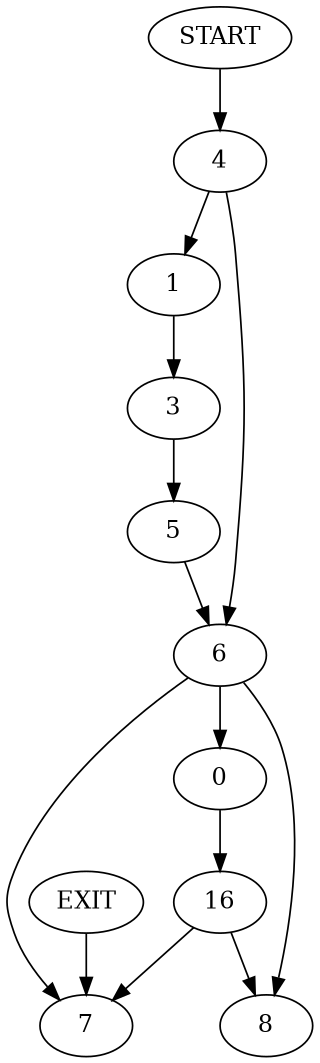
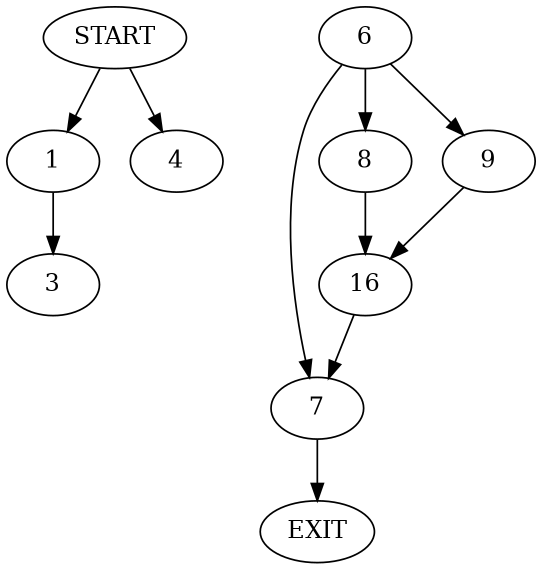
edge "4" -> "1": now "START" -> "1"
edge "4" -> "6": removed
node "5": removed
node "0": label "0" -> "9"
edge "EXIT" -> "7": reversed
edge "16" -> "8": reversed
